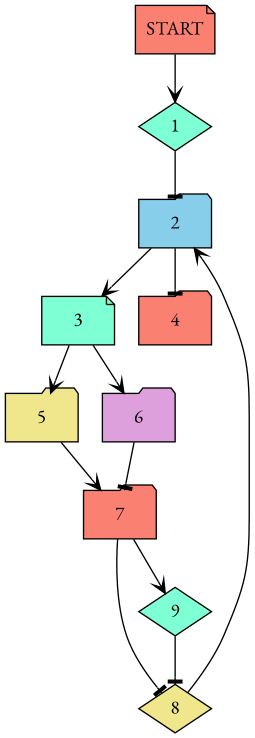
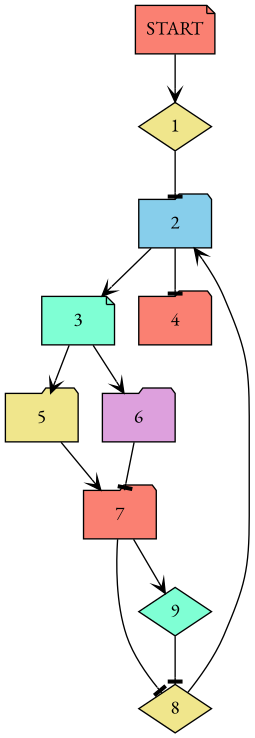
node "1": fillcolor aquamarine -> khaki
